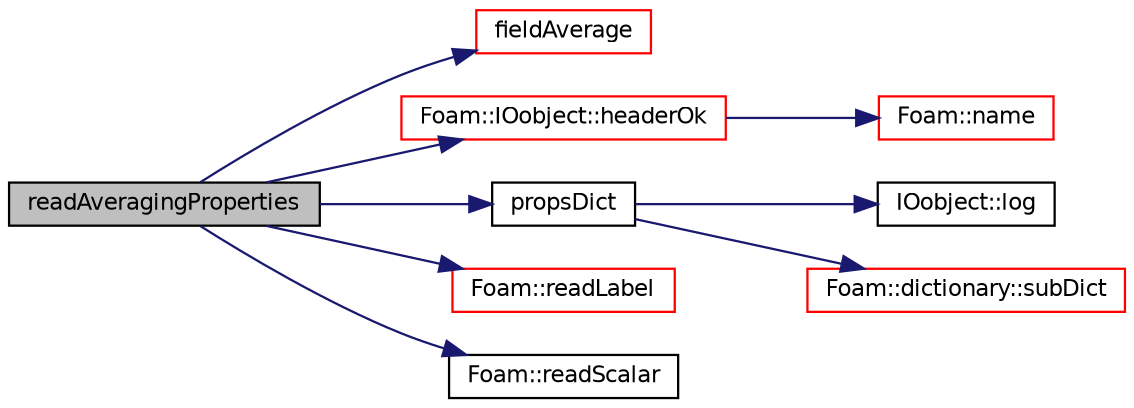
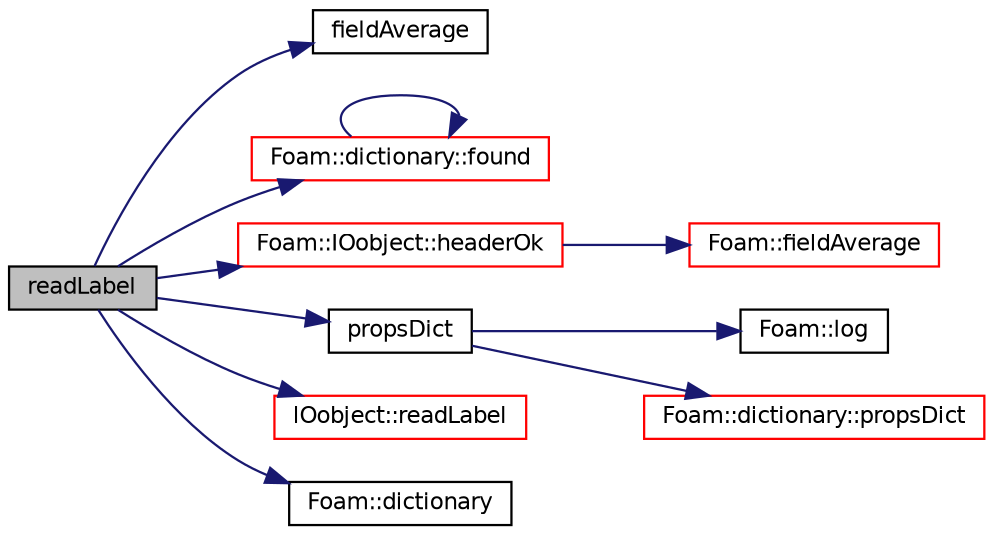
node "fieldAverage": color red -> black
node "Foam::name": label "Foam::name" -> "Foam::fieldAverage"
node "Foam::dictionary::found": added
node "readAveragingProperties": label "readAveragingProperties" -> "readLabel"
node "IOobject::log": label "IOobject::log" -> "Foam::log"
node "Foam::readLabel": label "Foam::readLabel" -> "IOobject::readLabel"
node "Foam::dictionary::subDict": label "Foam::dictionary::subDict" -> "Foam::dictionary::propsDict"
node "Foam::readScalar": label "Foam::readScalar" -> "Foam::dictionary"
